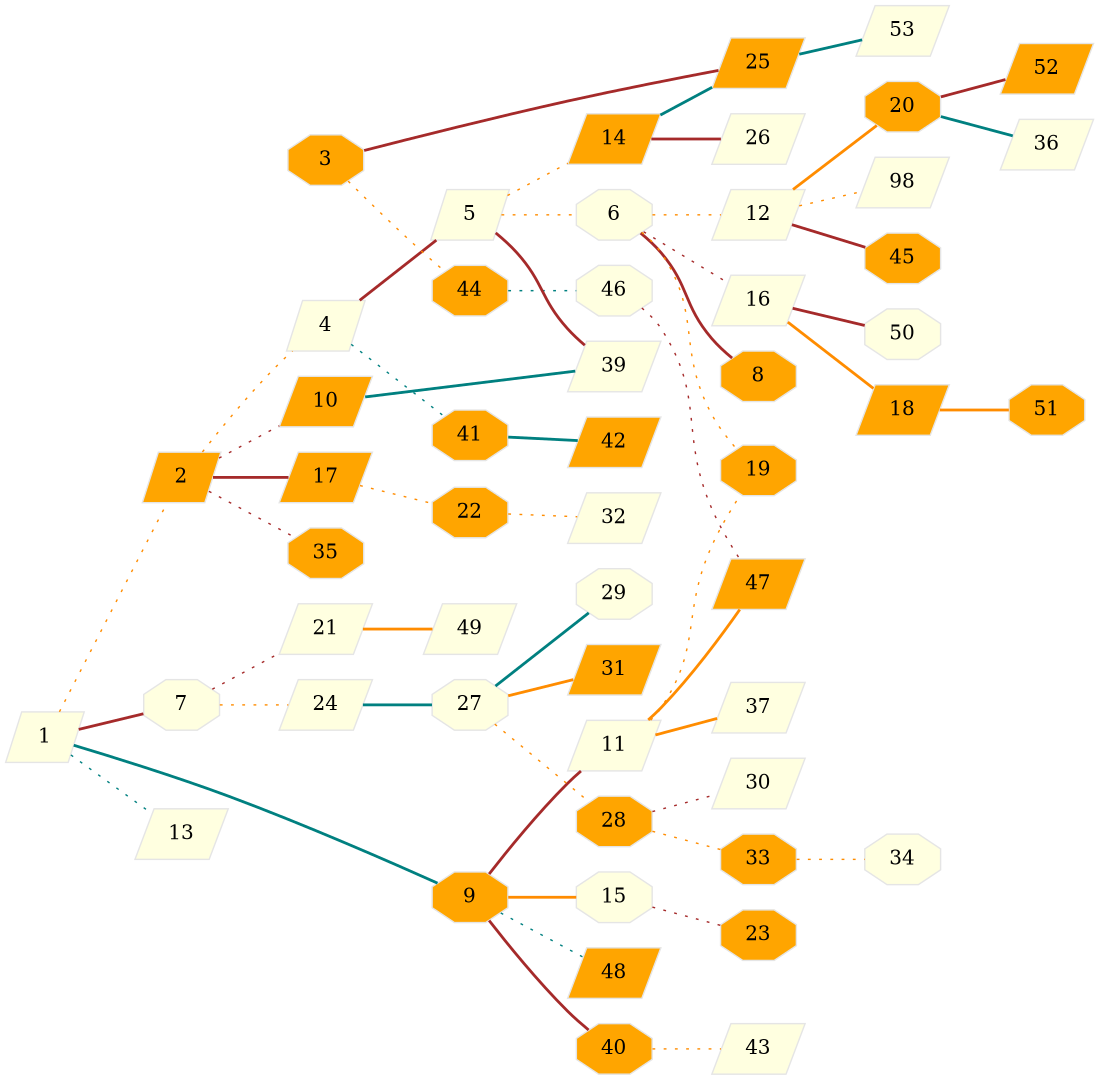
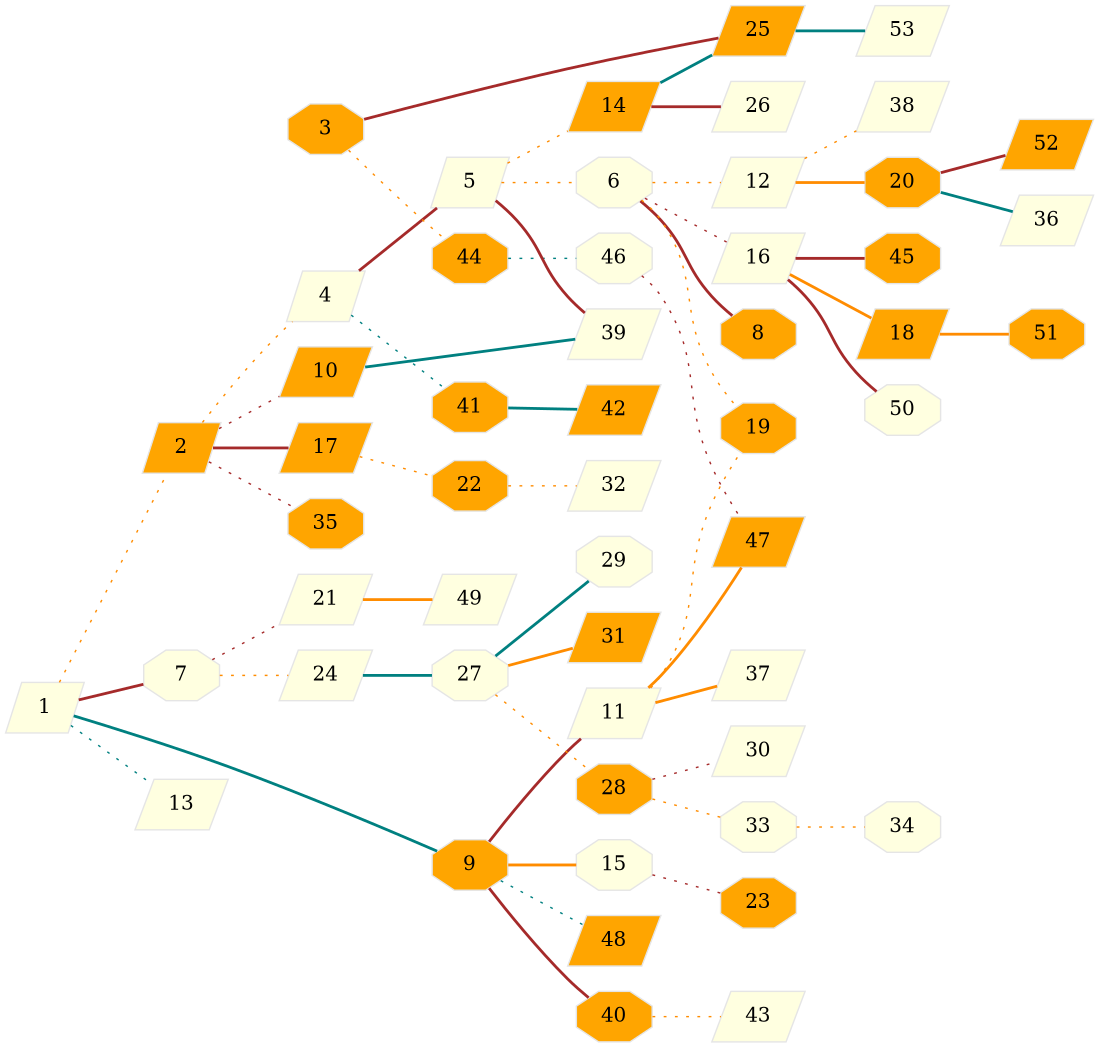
node "98": label "98" -> "38"
edge "12" -- "45": now "16" -- "45"
node "33": fillcolor orange -> lightyellow
